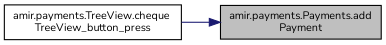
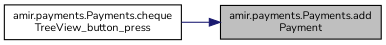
node "amir.payments.TreeView.cheque TreeView_button_press": label "amir.payments.TreeView.cheque TreeView_button_press" -> "amir.payments.Payments.cheque TreeView_button_press"
